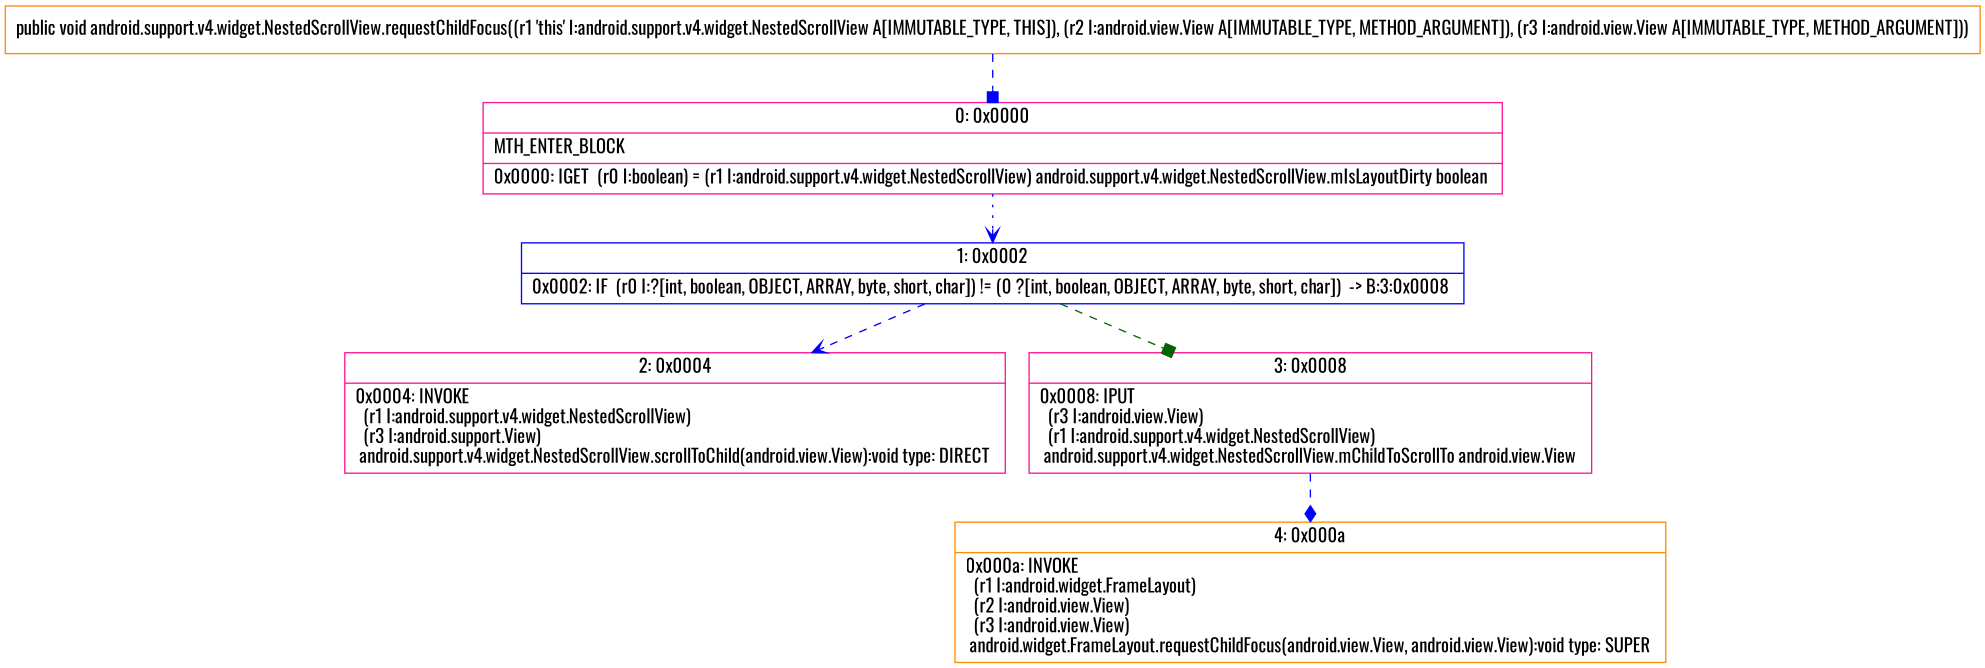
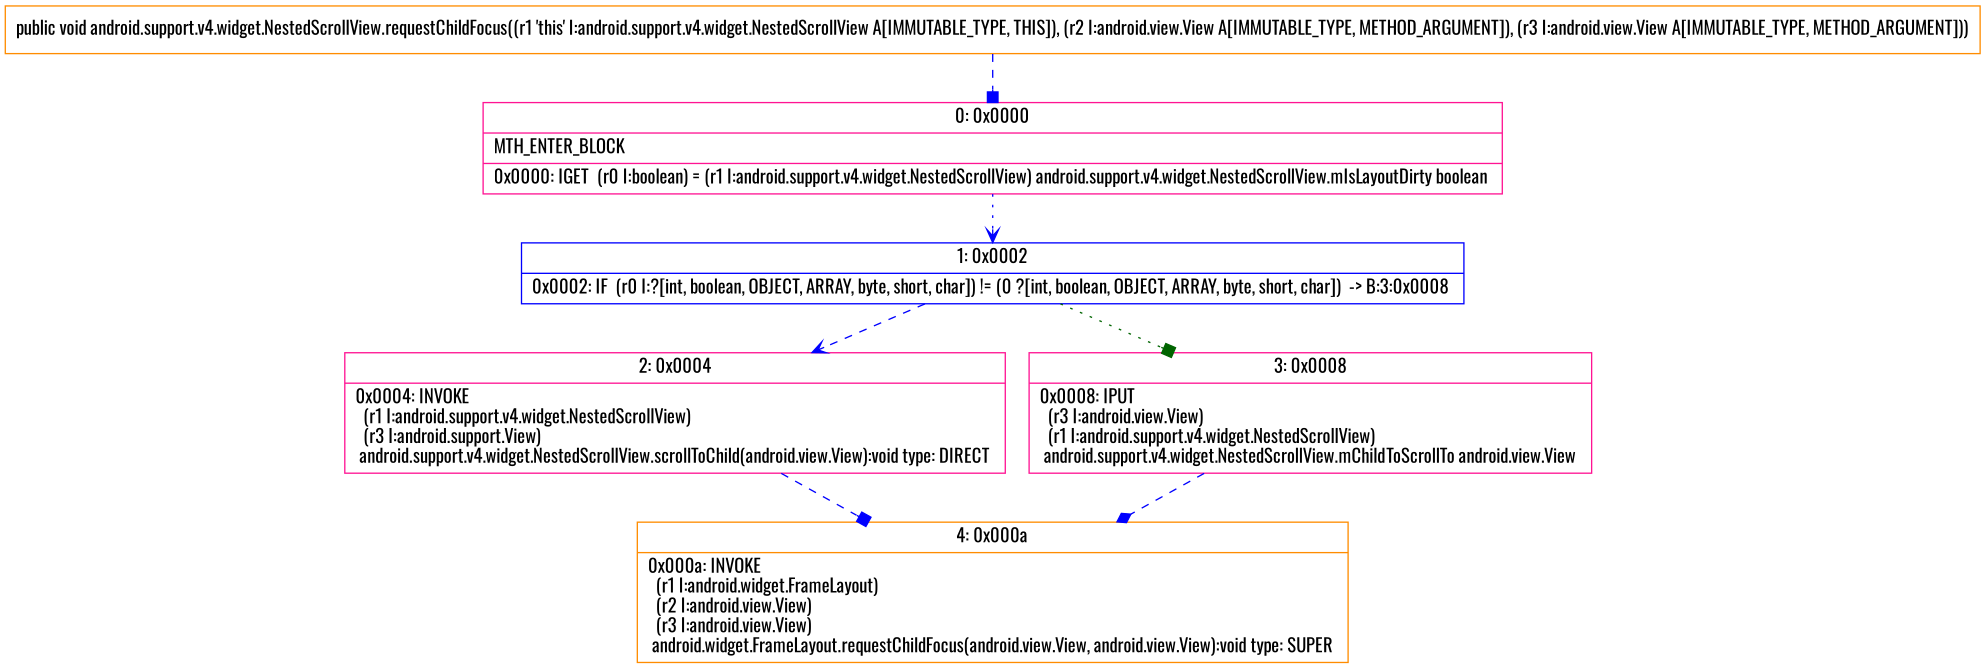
edge "1: 0x0002" -> "3: 0x0008": style dashed -> dotted
edge "2: 0x0004" -> "4: 0x000a": added
